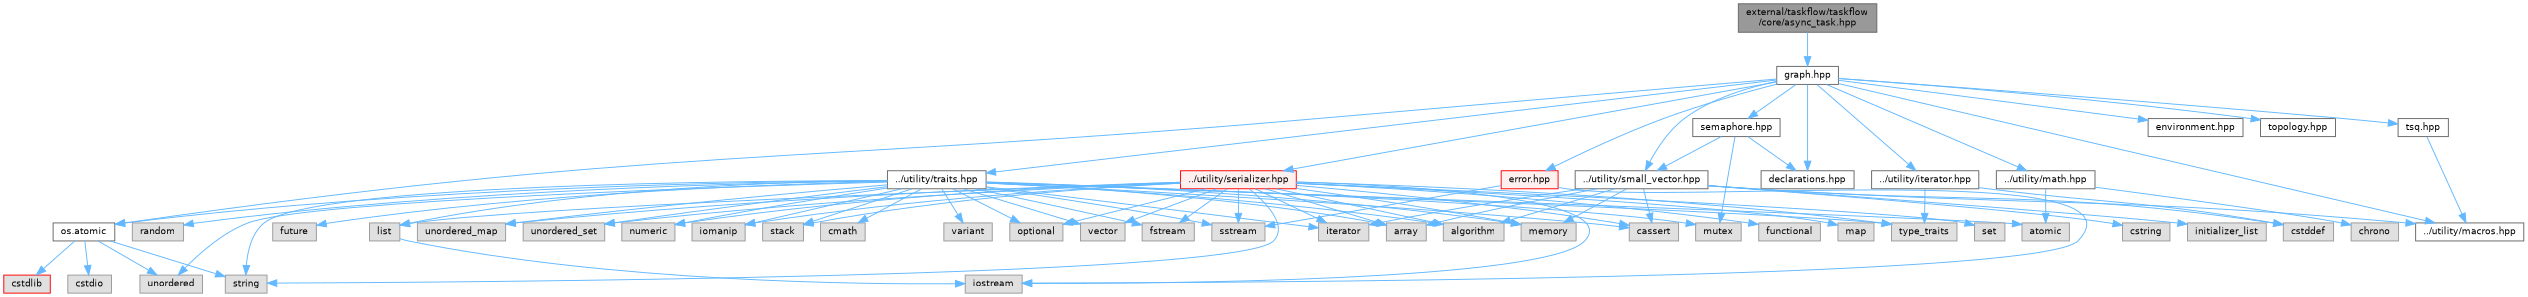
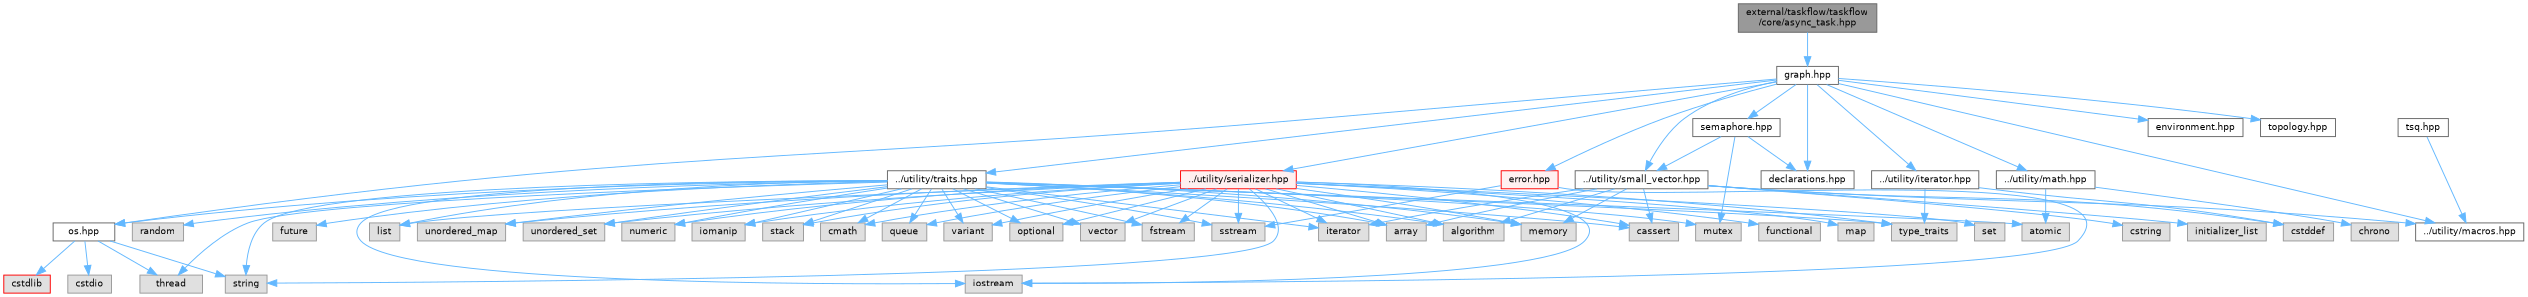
edge "graph.hpp" -> "tsq.hpp": removed
edge "../utility/serializer.hpp" -> "variant": added
edge "../utility/serializer.hpp" -> "cmath": added
node "os.atomic": label "os.atomic" -> "os.hpp"
node "queue": added
edge "list" -> "iostream": now "../utility/traits.hpp" -> "iostream"
node "unordered": label "unordered" -> "thread"
